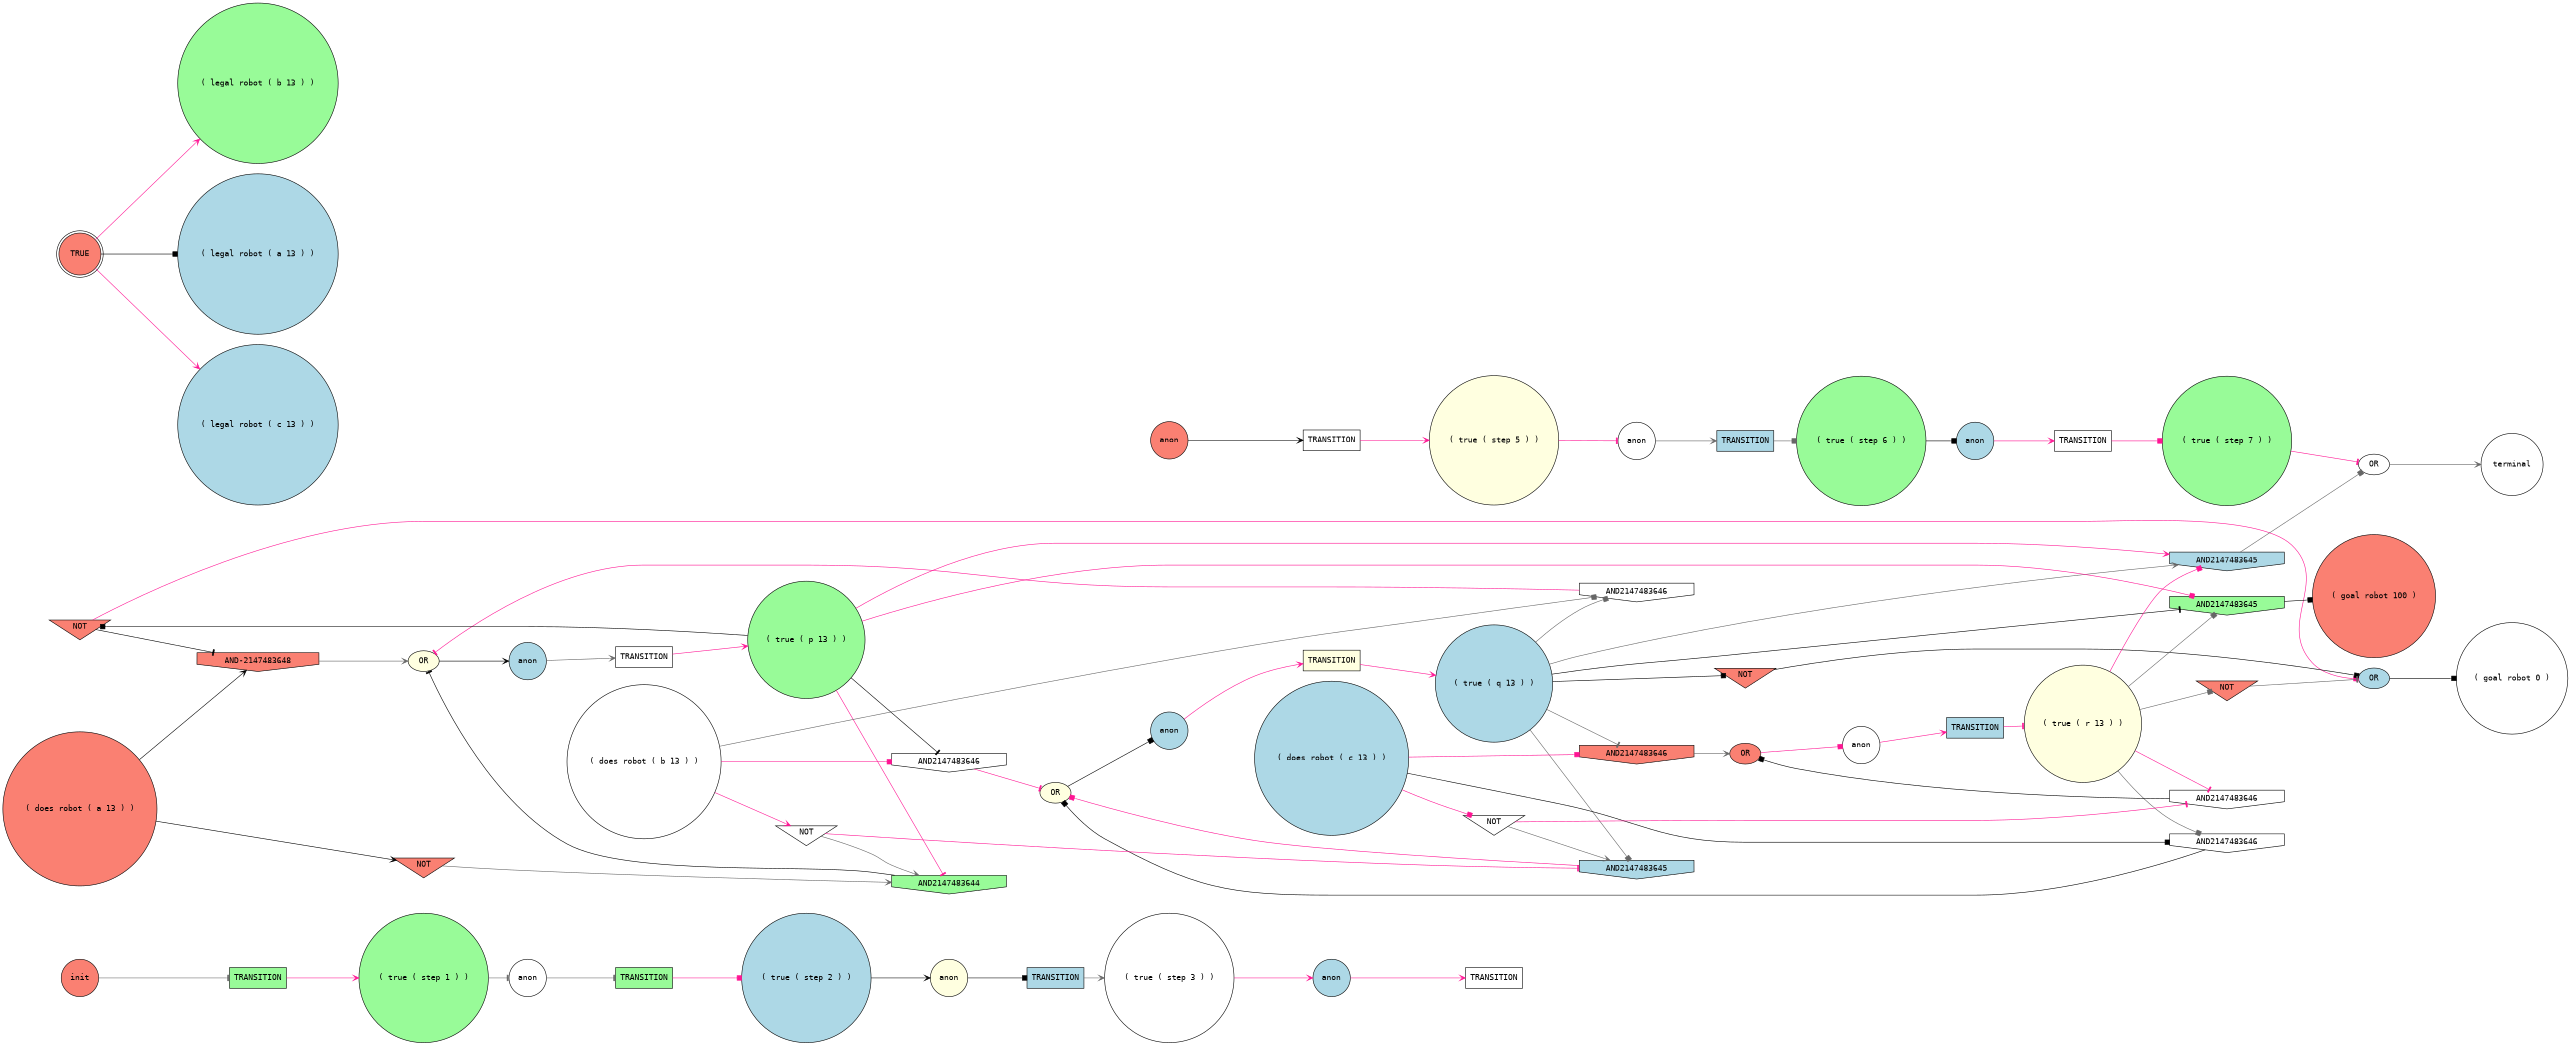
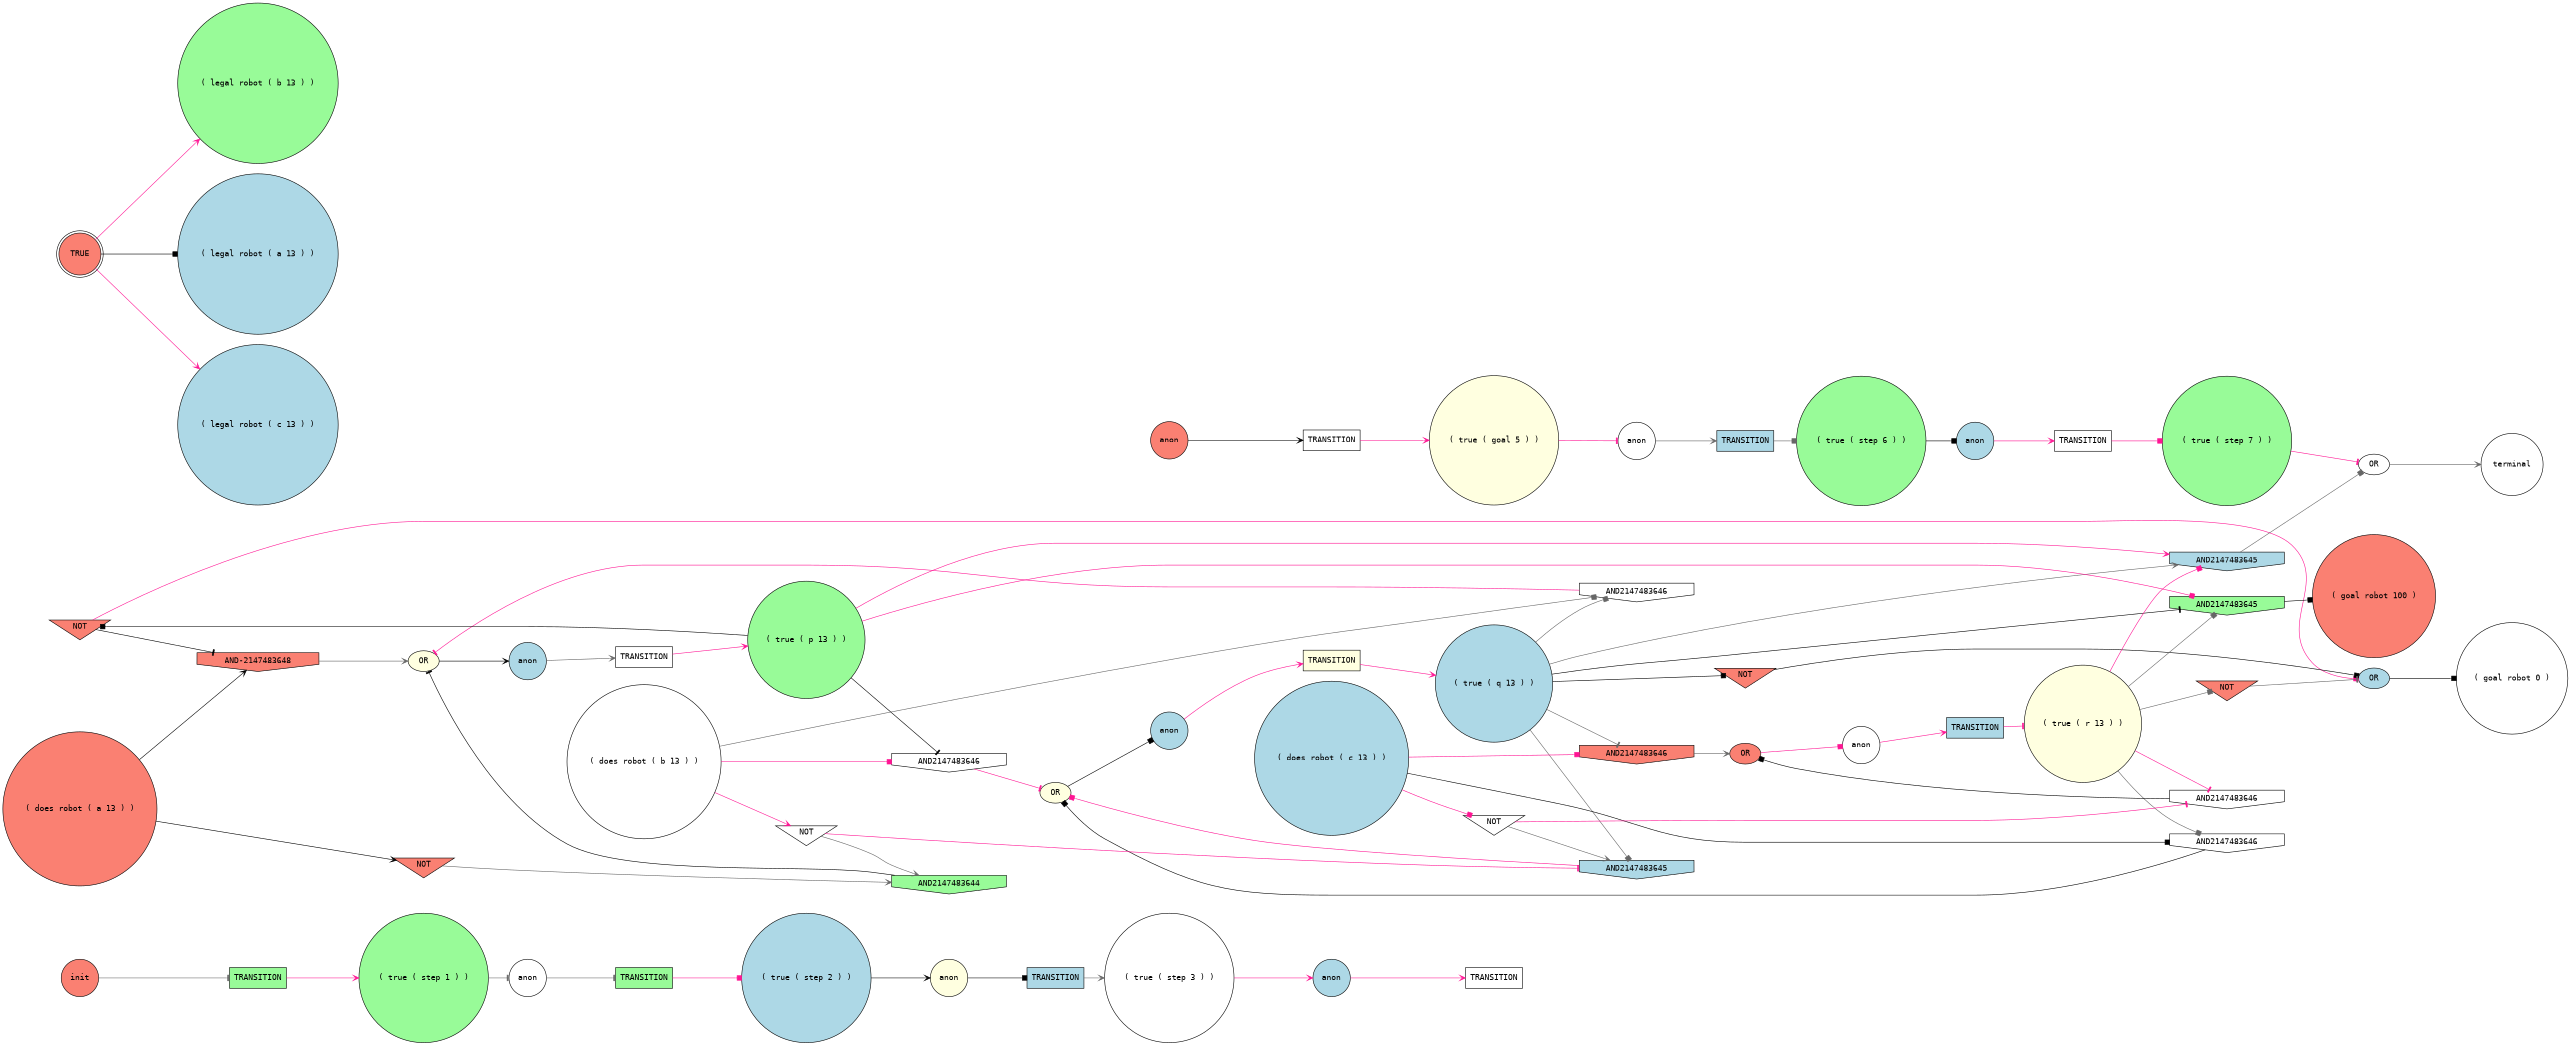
node "( true ( step 5 ) )": label "( true ( step 5 ) )" -> "( true ( goal 5 ) )"
edge "( true ( p 13 ) )" -> "AND2147483644": removed
